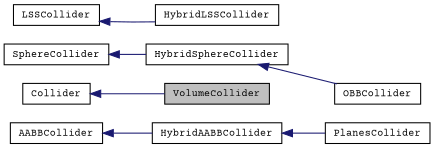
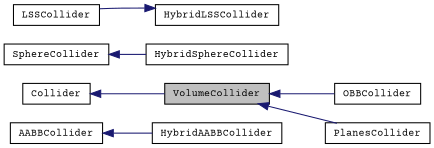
edge "HybridLSSCollider" -> "LSSCollider": reversed
edge "OBBCollider" -> "HybridSphereCollider": now "OBBCollider" -> "VolumeCollider"
edge "PlanesCollider" -> "HybridAABBCollider": now "PlanesCollider" -> "VolumeCollider"
